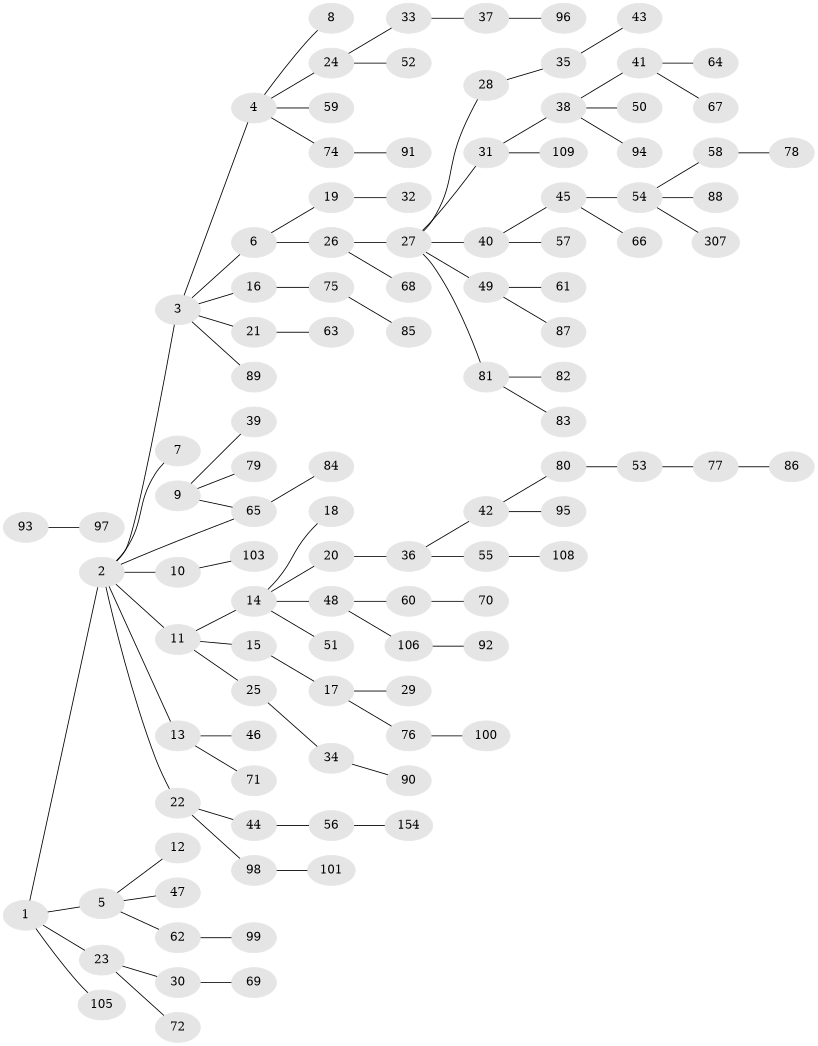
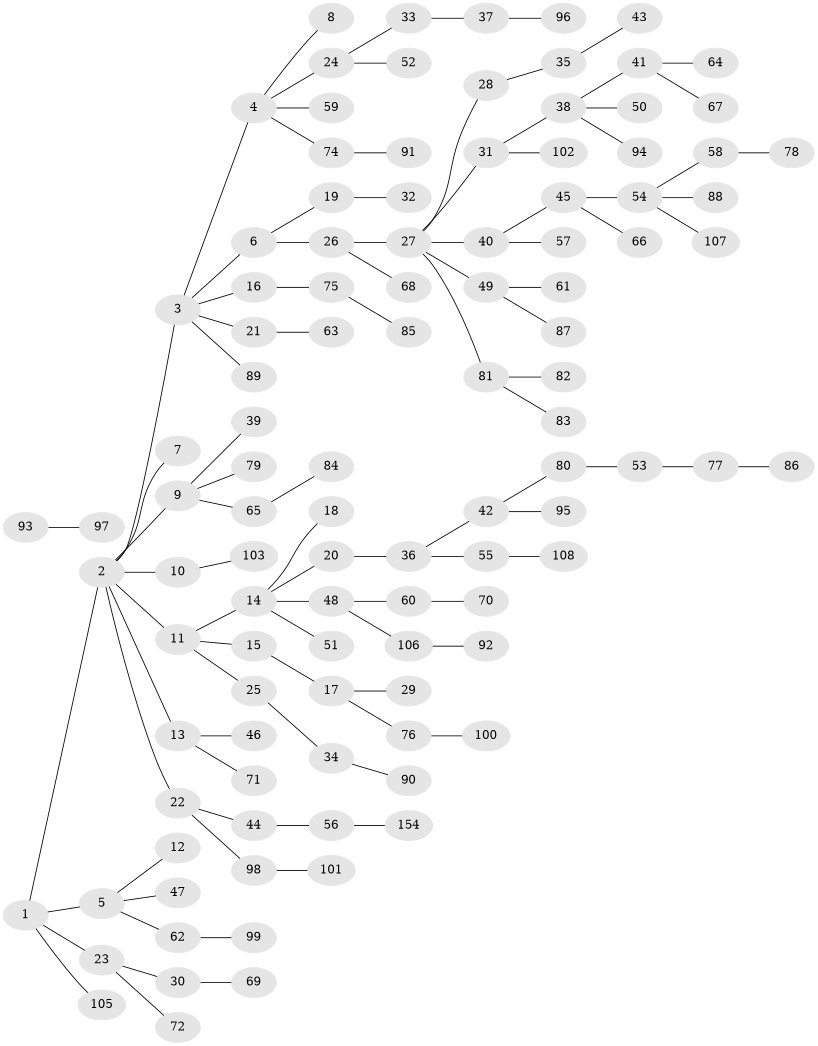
node "109": label "109" -> "102"
node "307": label "307" -> "107"
edge "65" -- "2": now "9" -- "2"
